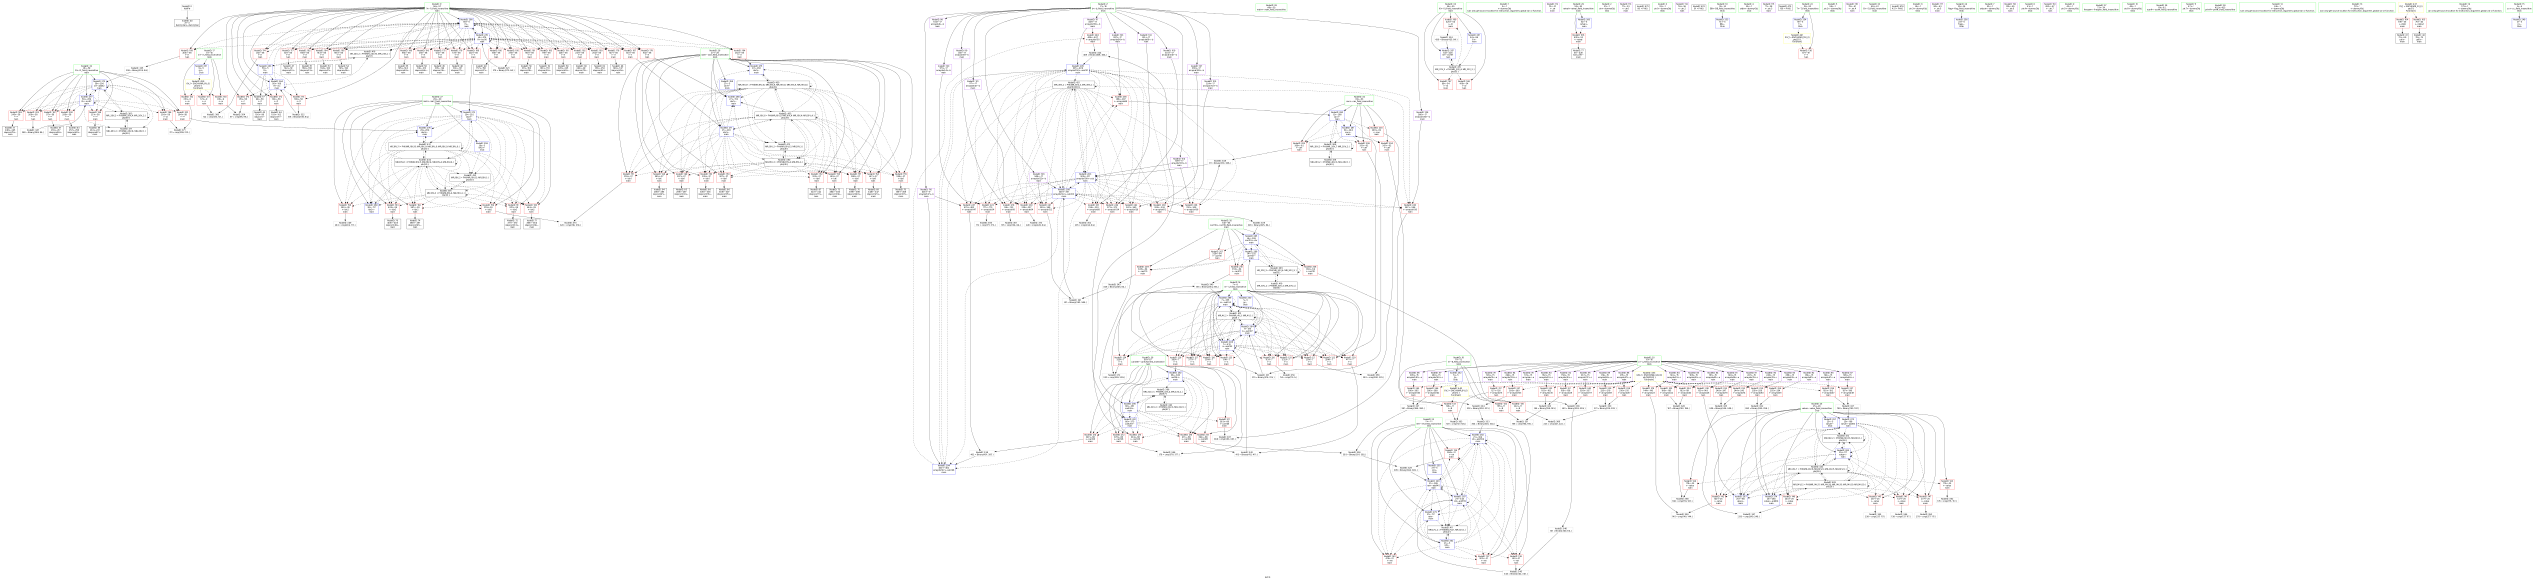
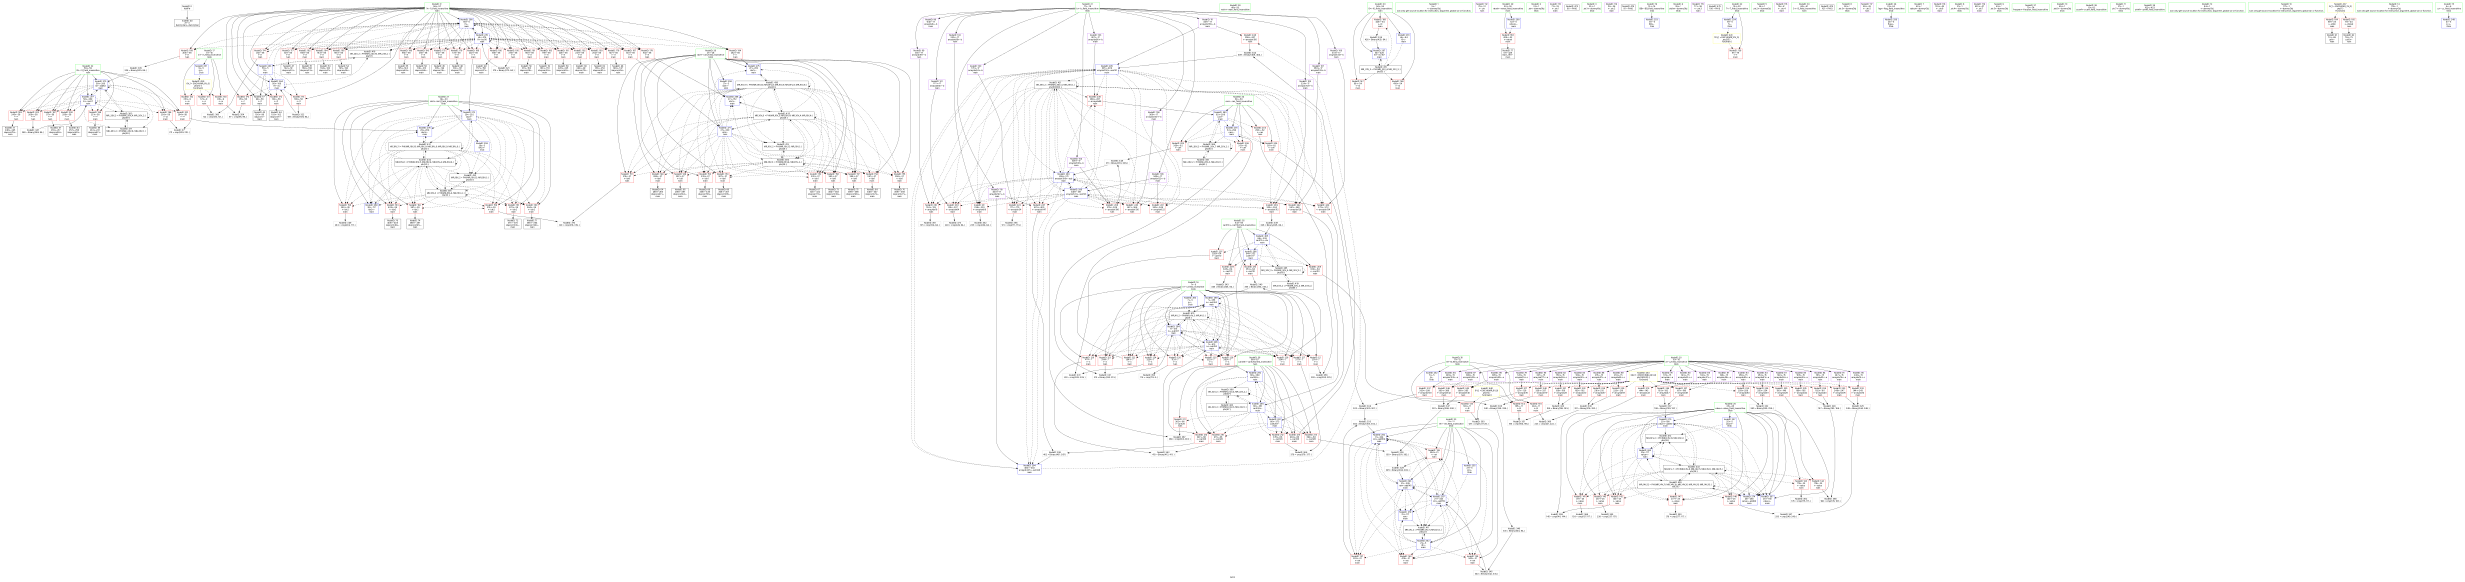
node "NodeID: 341": removed
